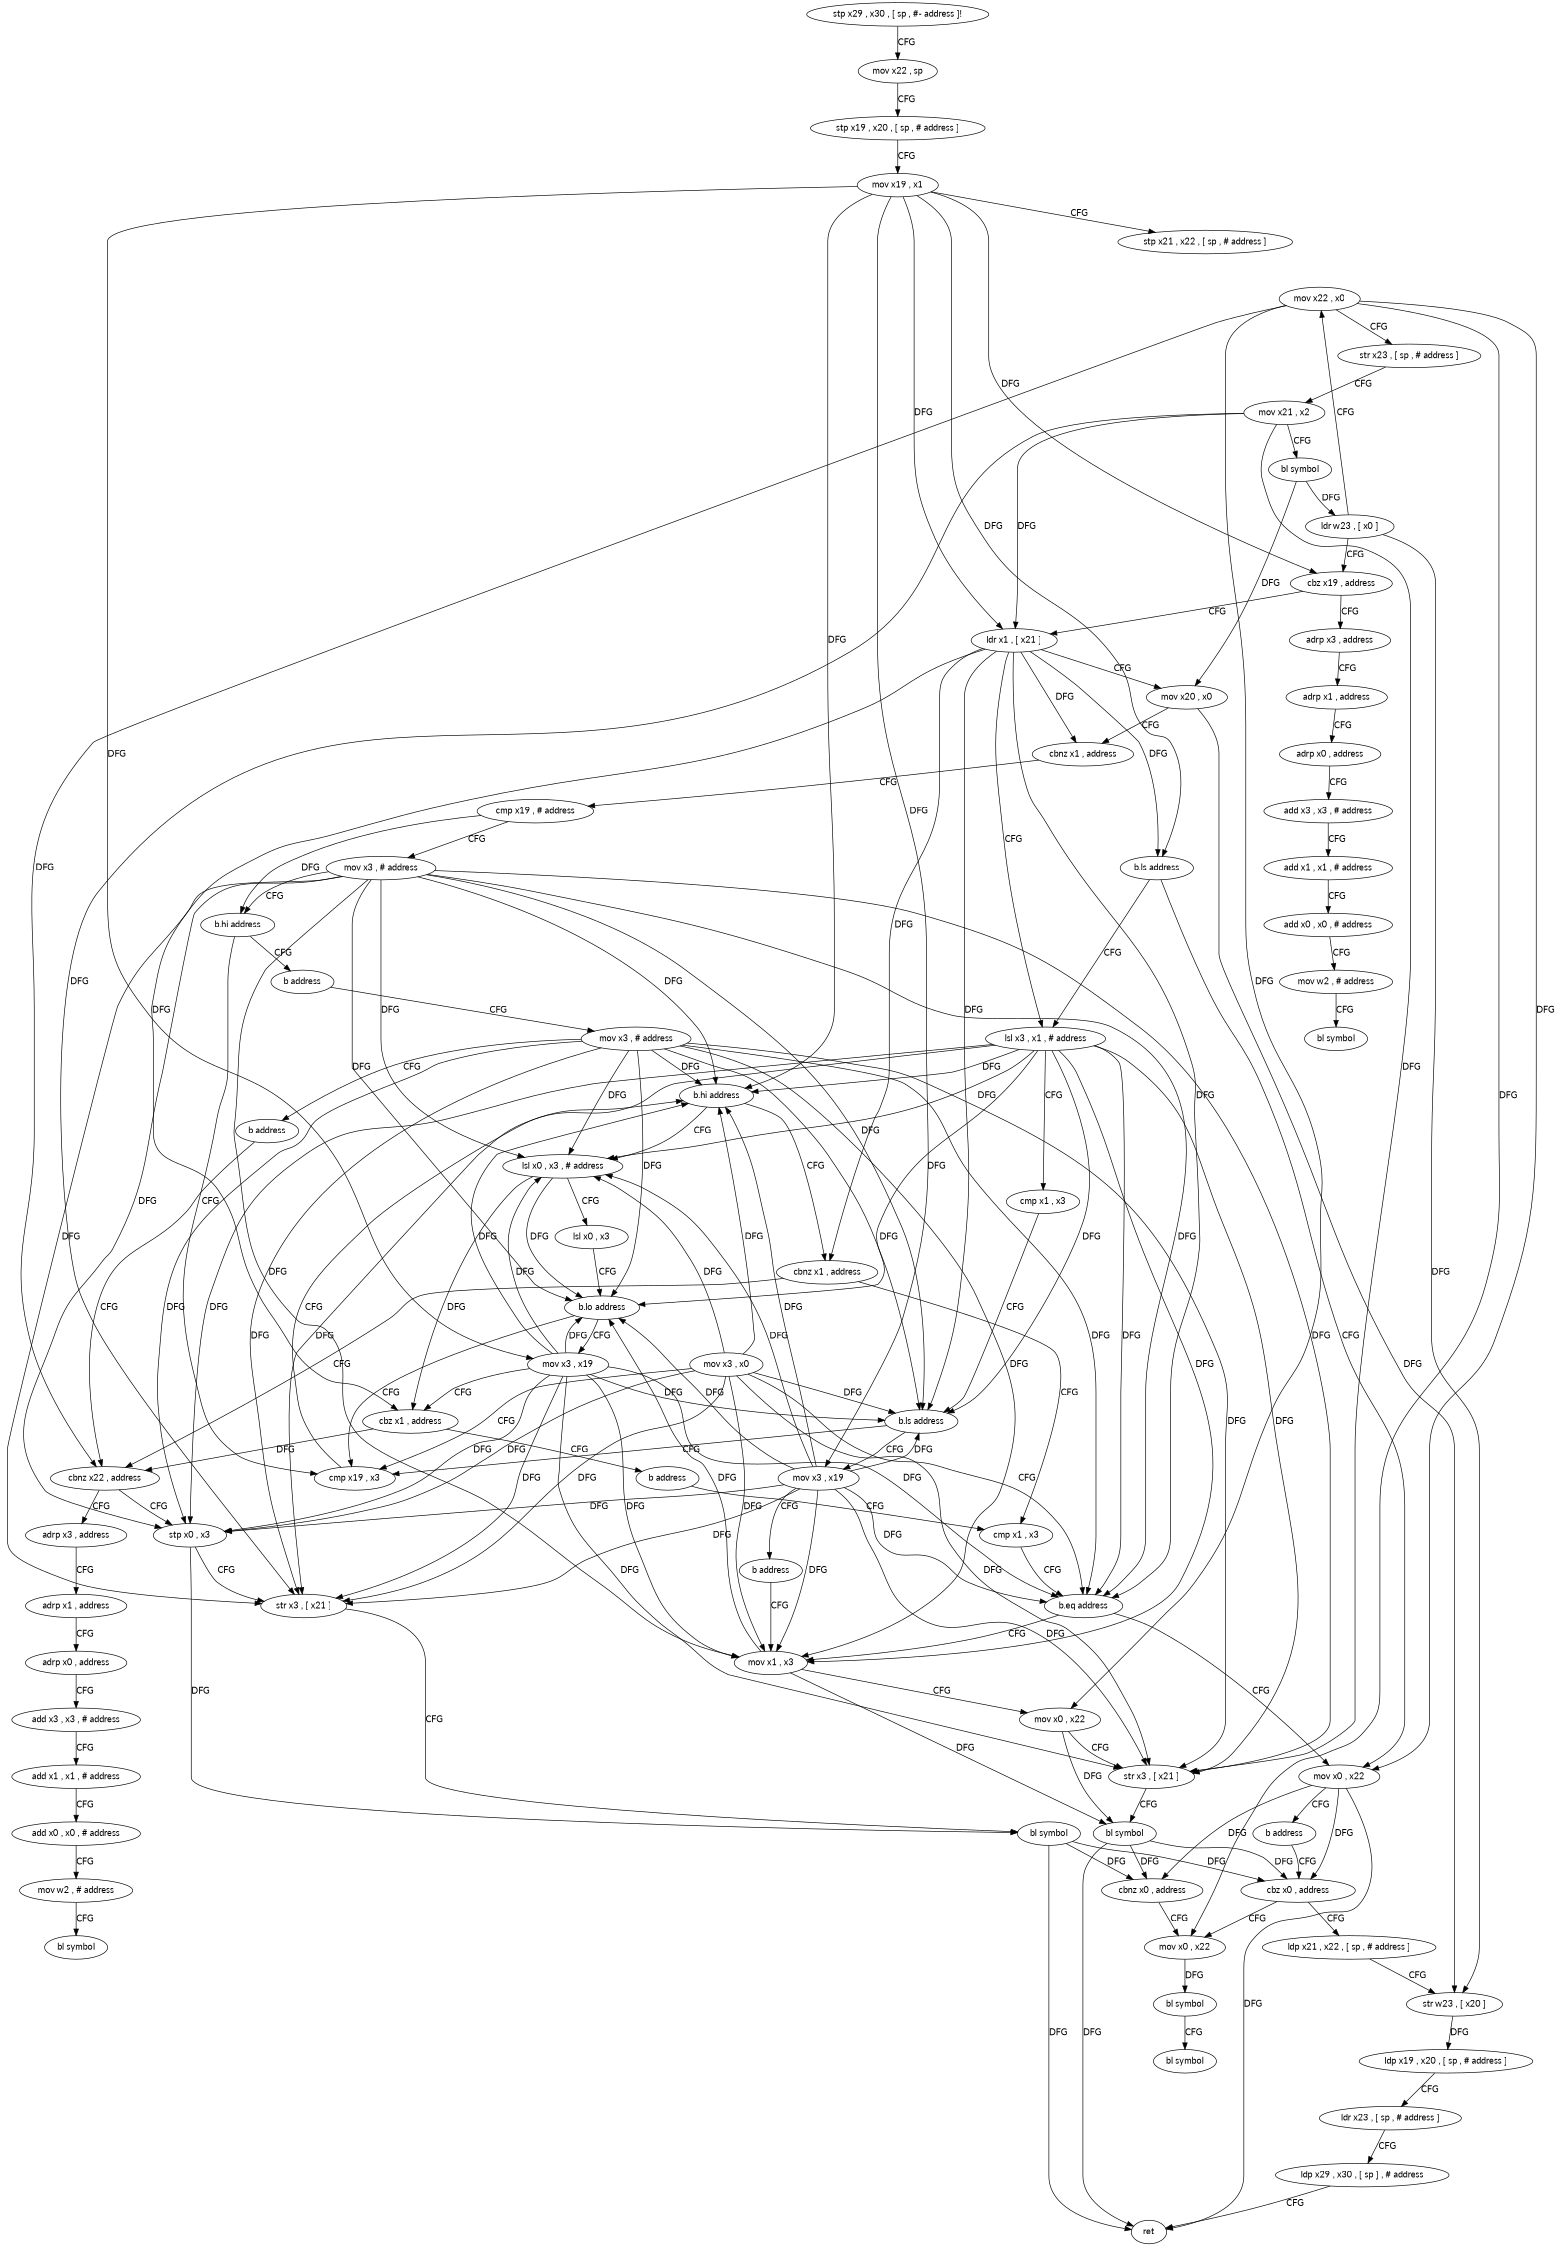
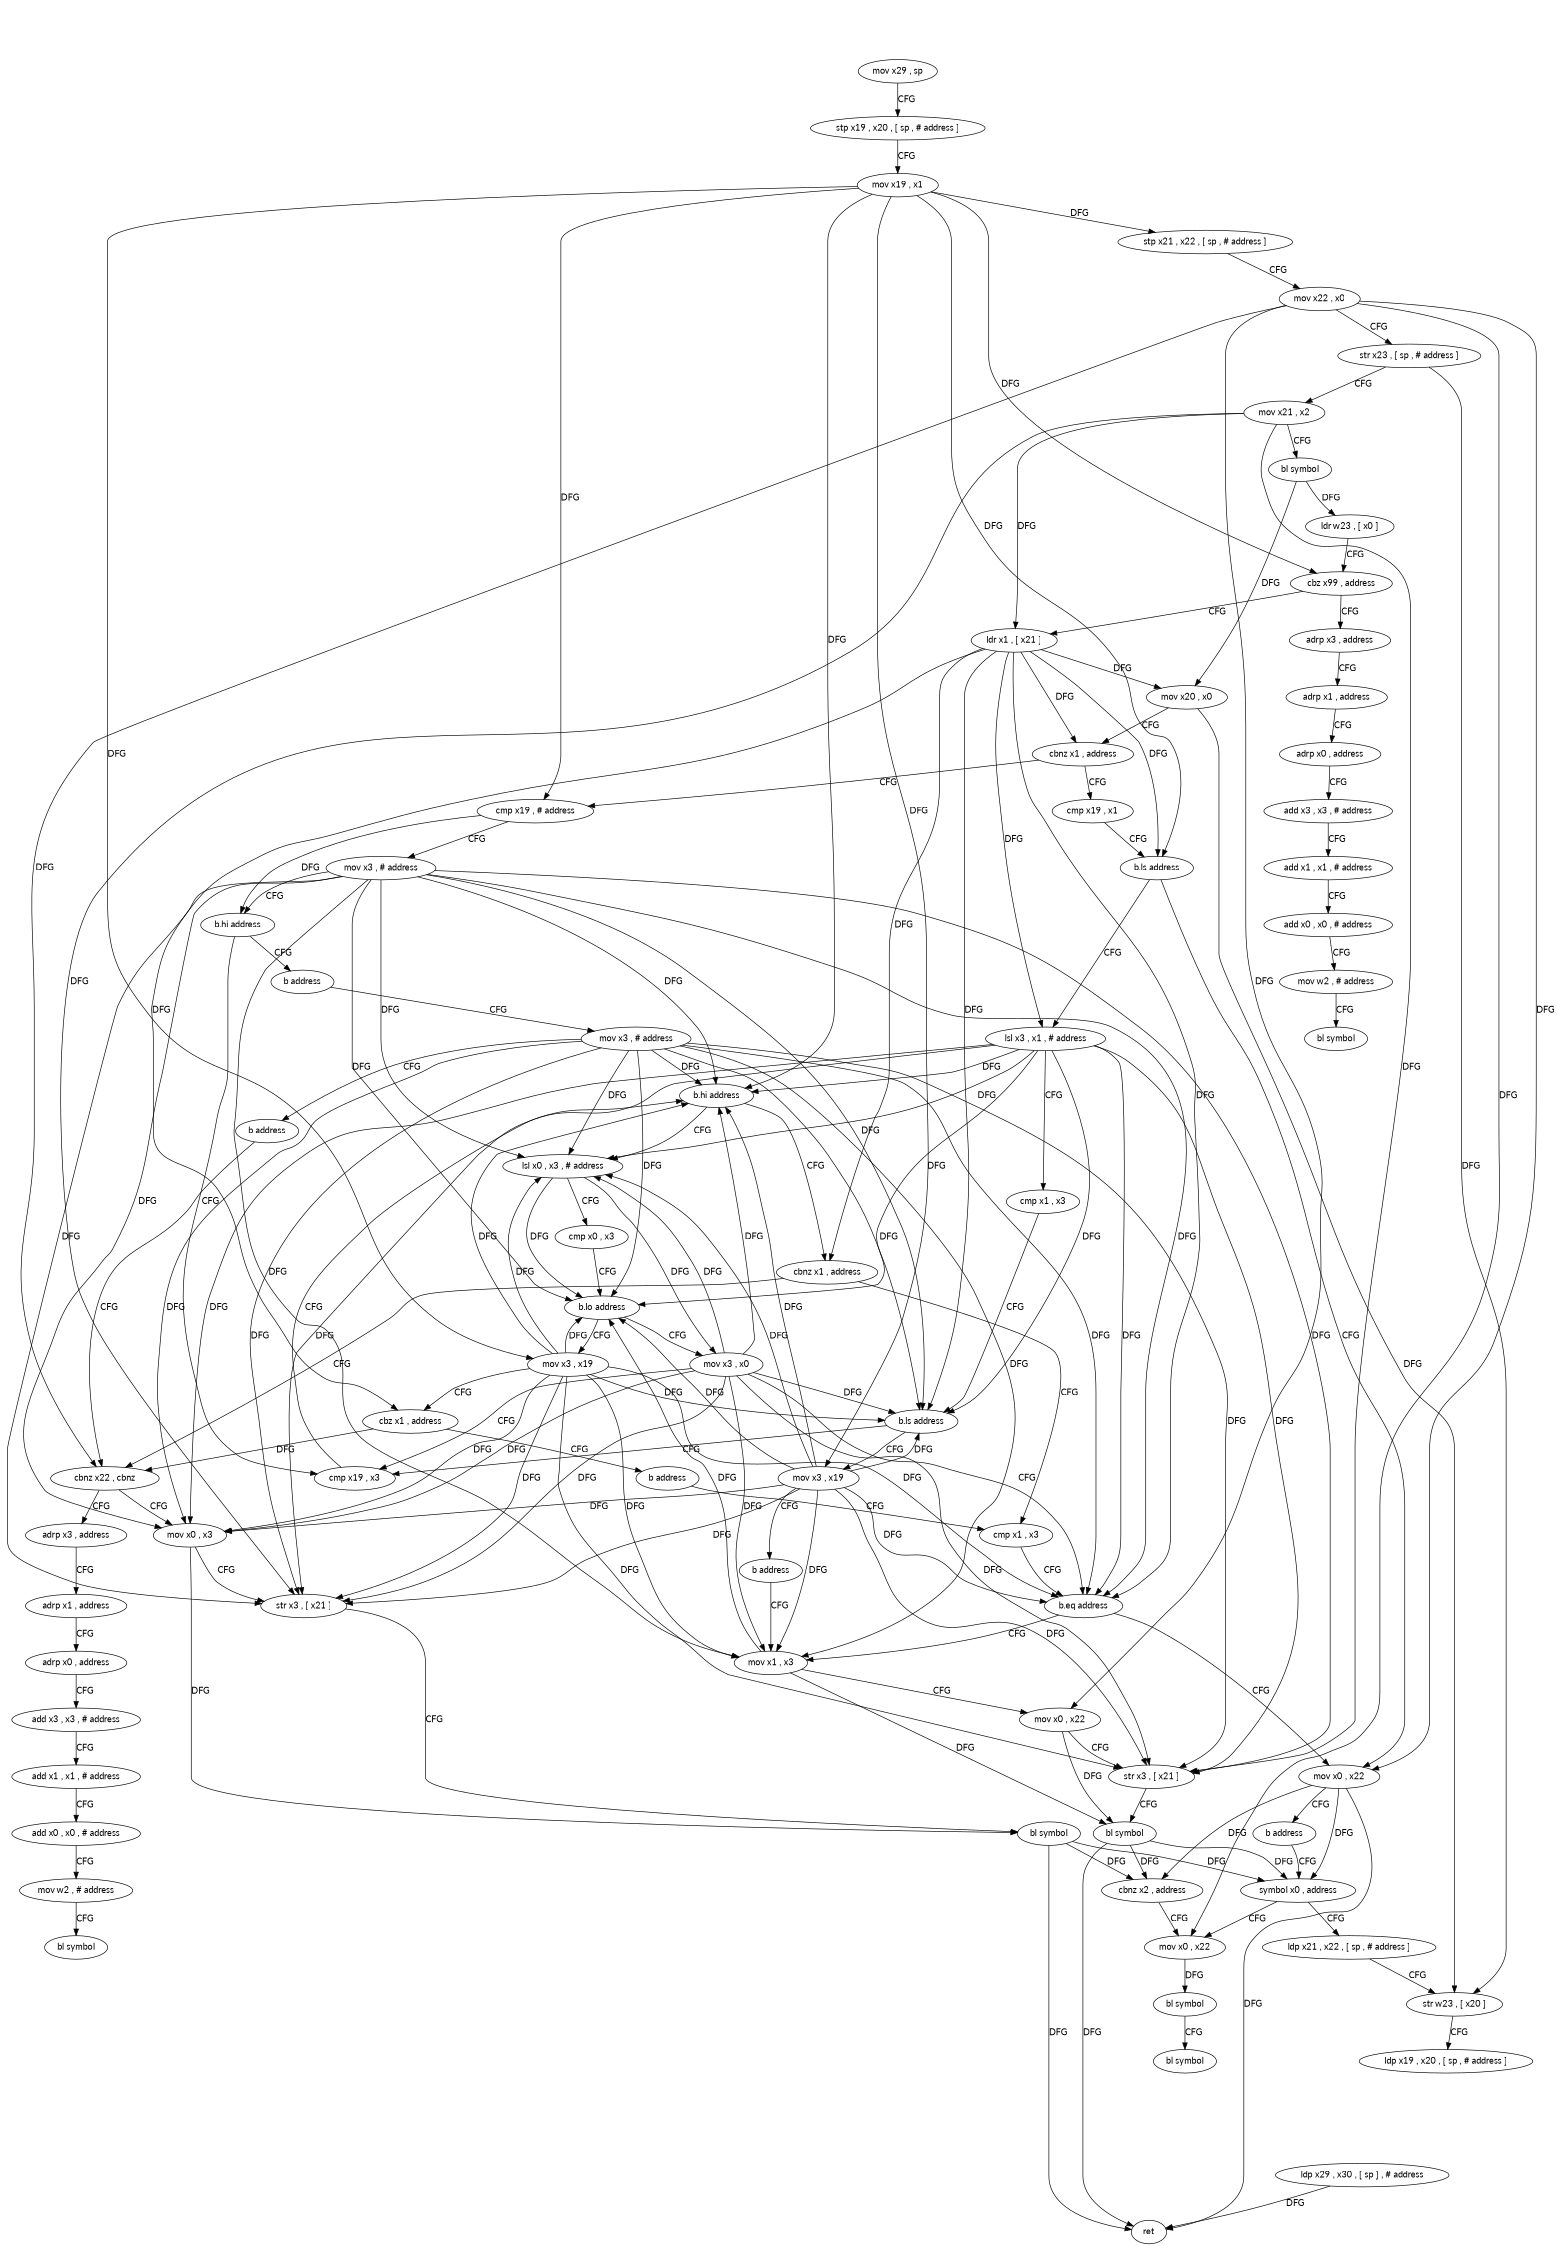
node "stp x29 , x30 , [ sp , #- address ]!": removed
node "mov x22 , sp": label "mov x22 , sp" -> "mov x29 , sp"
edge "mov x19 , x1" -> "stp x21 , x22 , [ sp , # address ]": label "CFG" -> "DFG"
edge "ldr w23 , [ x0 ]" -> "mov x22 , x0": now "stp x21 , x22 , [ sp , # address ]" -> "mov x22 , x0"
edge "mov x19 , x1" -> "ldr x1 , [ x21 ]": now "mov x19 , x1" -> "cmp x19 , # address"
node "cbz x19 , address": label "cbz x19 , address" -> "cbz x99 , address"
edge "ldr x1 , [ x21 ]" -> "mov x20 , x0": label "CFG" -> "DFG"
node "cmp x19 , x1": added
edge "ldr x1 , [ x21 ]" -> "lsl x3 , x1 , # address": label "CFG" -> "DFG"
node "lsl x0 , x3": label "lsl x0 , x3" -> "cmp x0 , x3"
edge "ldr w23 , [ x0 ]" -> "str w23 , [ x20 ]": now "str x23 , [ sp , # address ]" -> "str w23 , [ x20 ]"
edge "lsl x0 , x3 , # address" -> "cbz x1 , address": now "lsl x0 , x3 , # address" -> "mov x3 , x0"
edge "b.lo address" -> "cmp x19 , x3": now "b.lo address" -> "mov x3 , x0"
node "cbnz x22 , address": label "cbnz x22 , address" -> "cbnz x22 , cbnz"
edge "lsl x3 , x1 , # address" -> "mov x1 , x3": removed, label "DFG"
node "stp x0 , x3": label "stp x0 , x3" -> "mov x0 , x3"
node "cbnz x0 , address": label "cbnz x0 , address" -> "cbnz x2 , address"
node "cbz x0 , address": label "cbz x0 , address" -> "symbol x0 , address"
edge "str w23 , [ x20 ]" -> "ldp x19 , x20 , [ sp , # address ]": label "DFG" -> "CFG"
node "ldr x23 , [ sp , # address ]": removed
edge "ldp x29 , x30 , [ sp ] , # address" -> "ret": label "CFG" -> "DFG"
